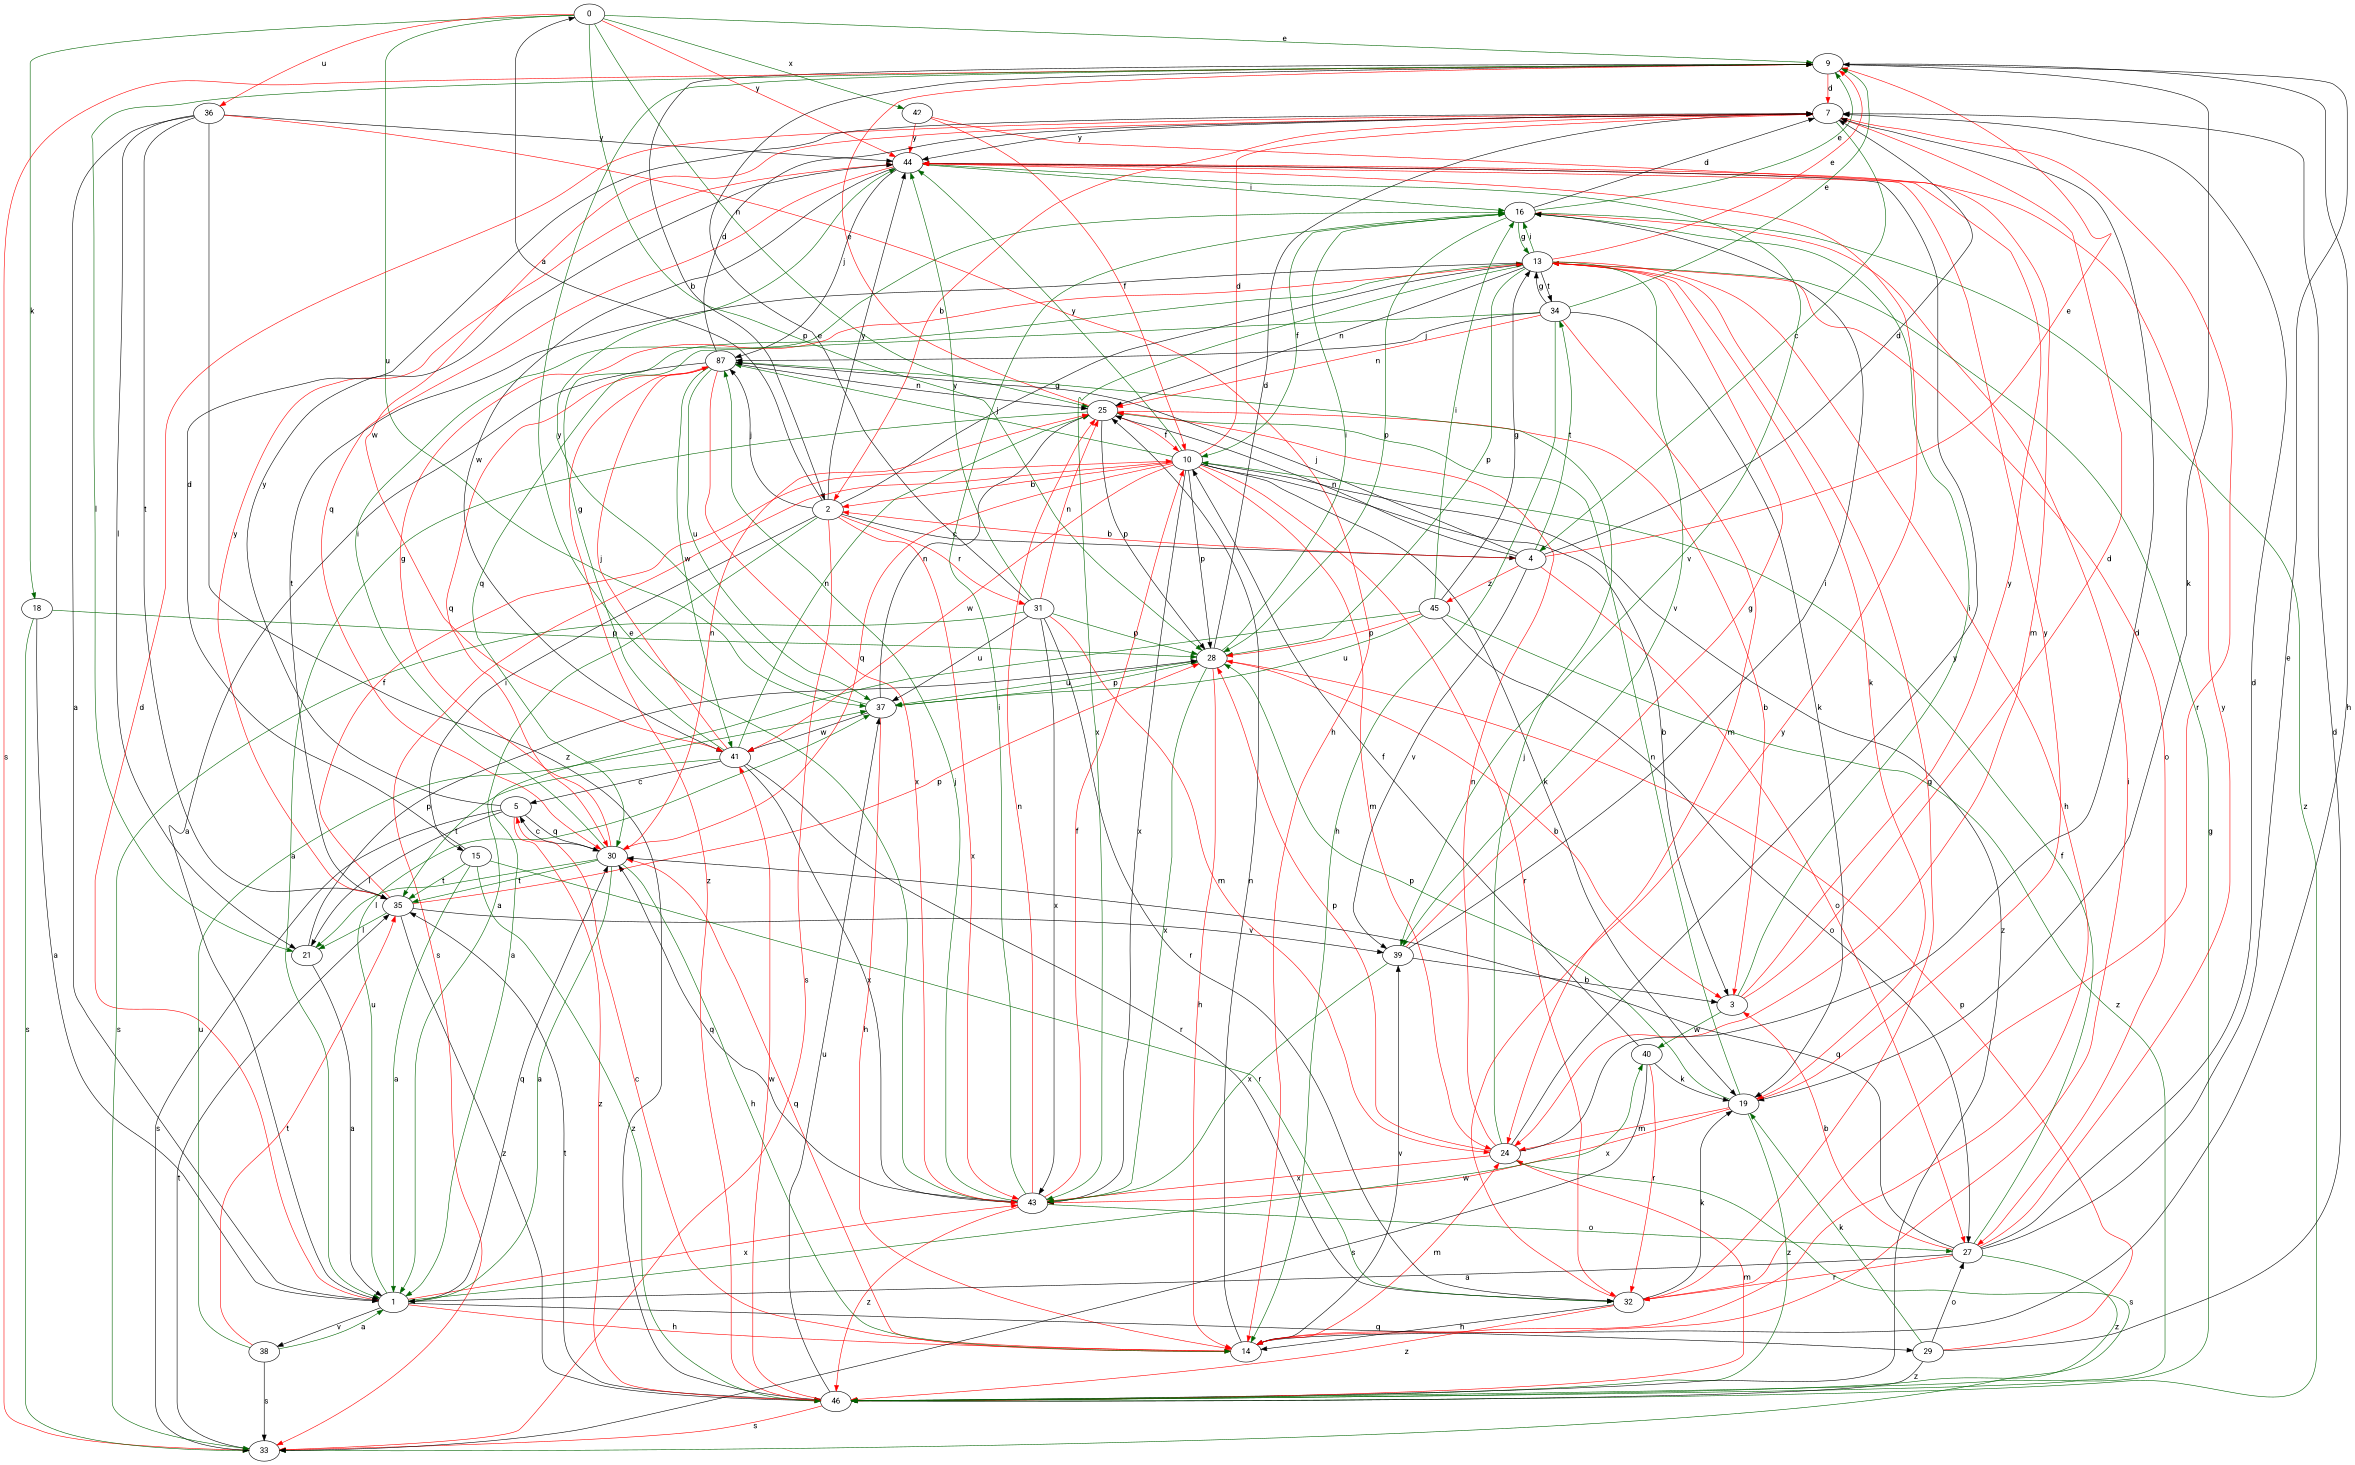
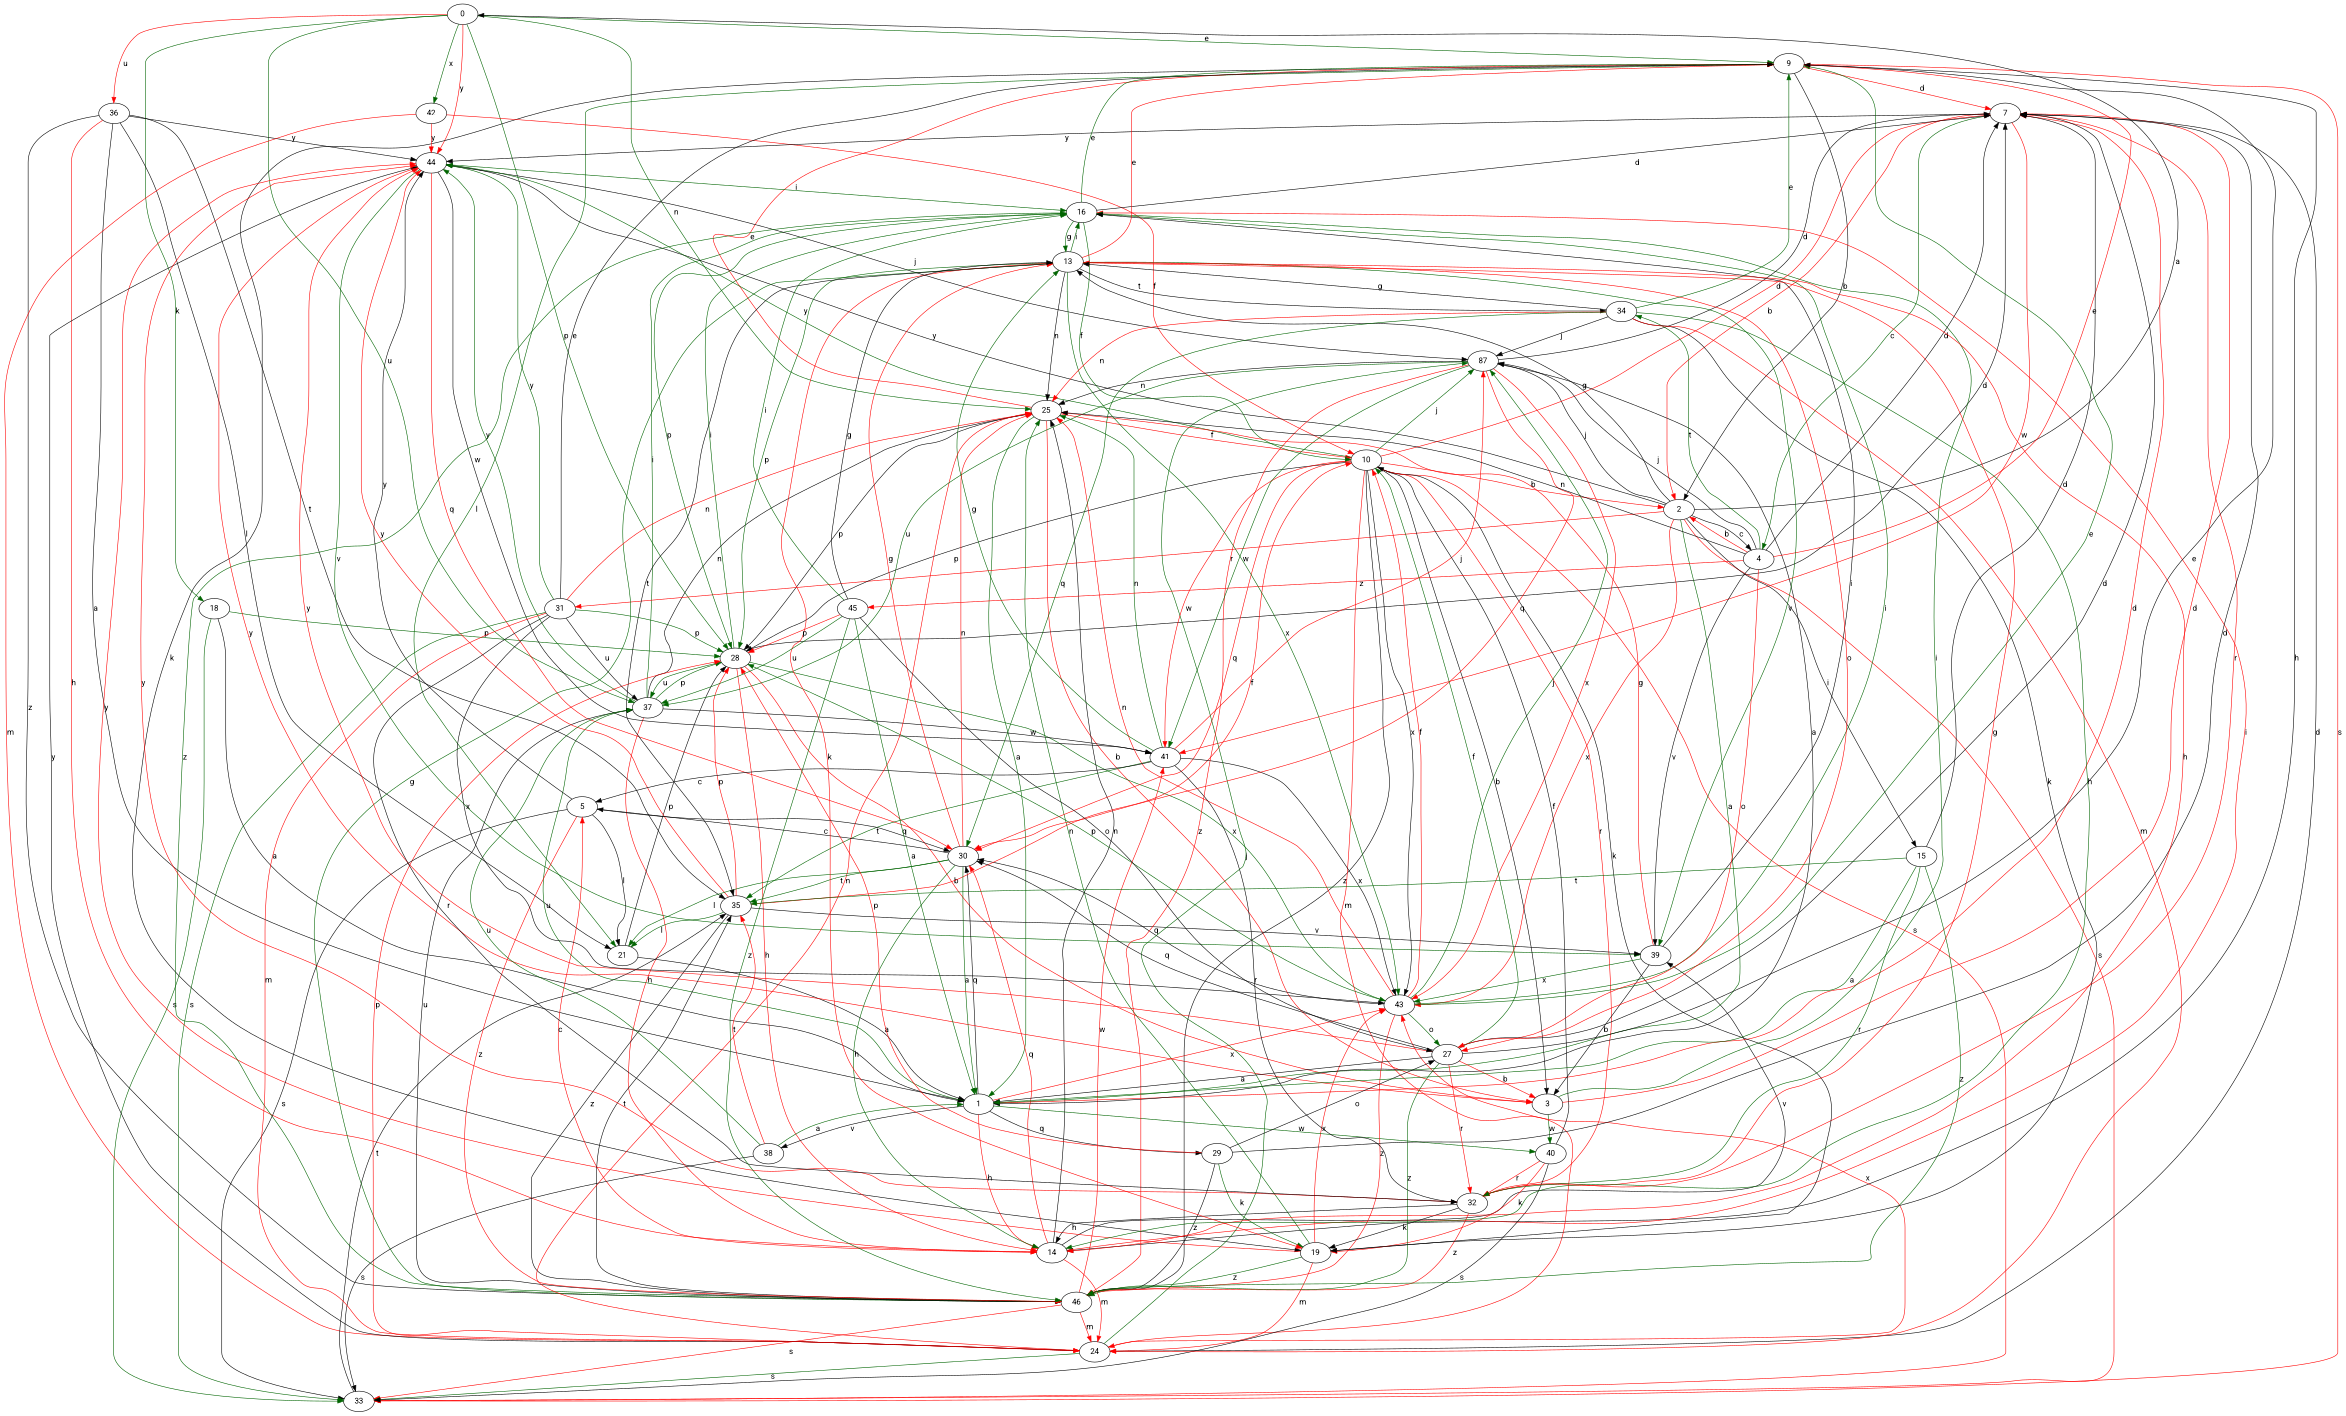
edge "30" -> "16": now "37" -> "16"
edge "39" -> "13": now "39" -> "25"
edge "19" -> "28": now "43" -> "28"
edge "40" -> "19": color black -> red
